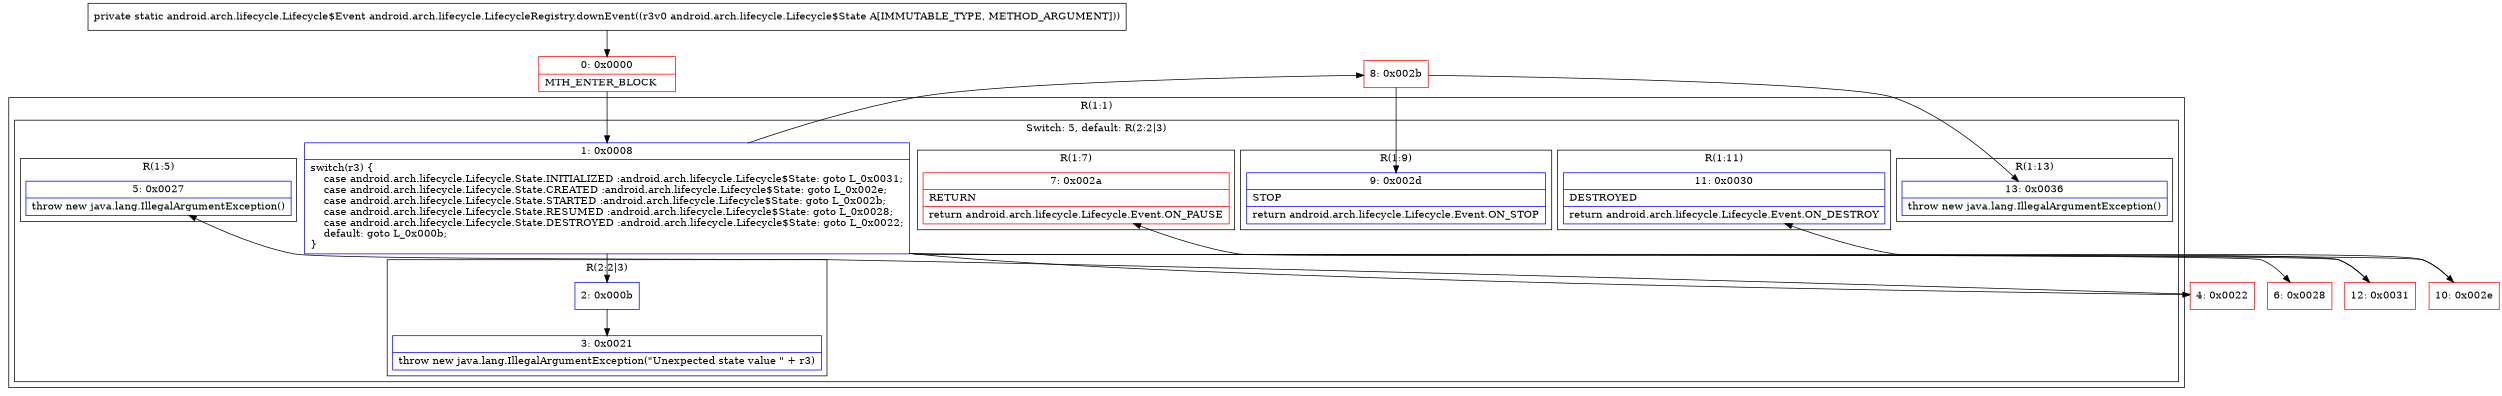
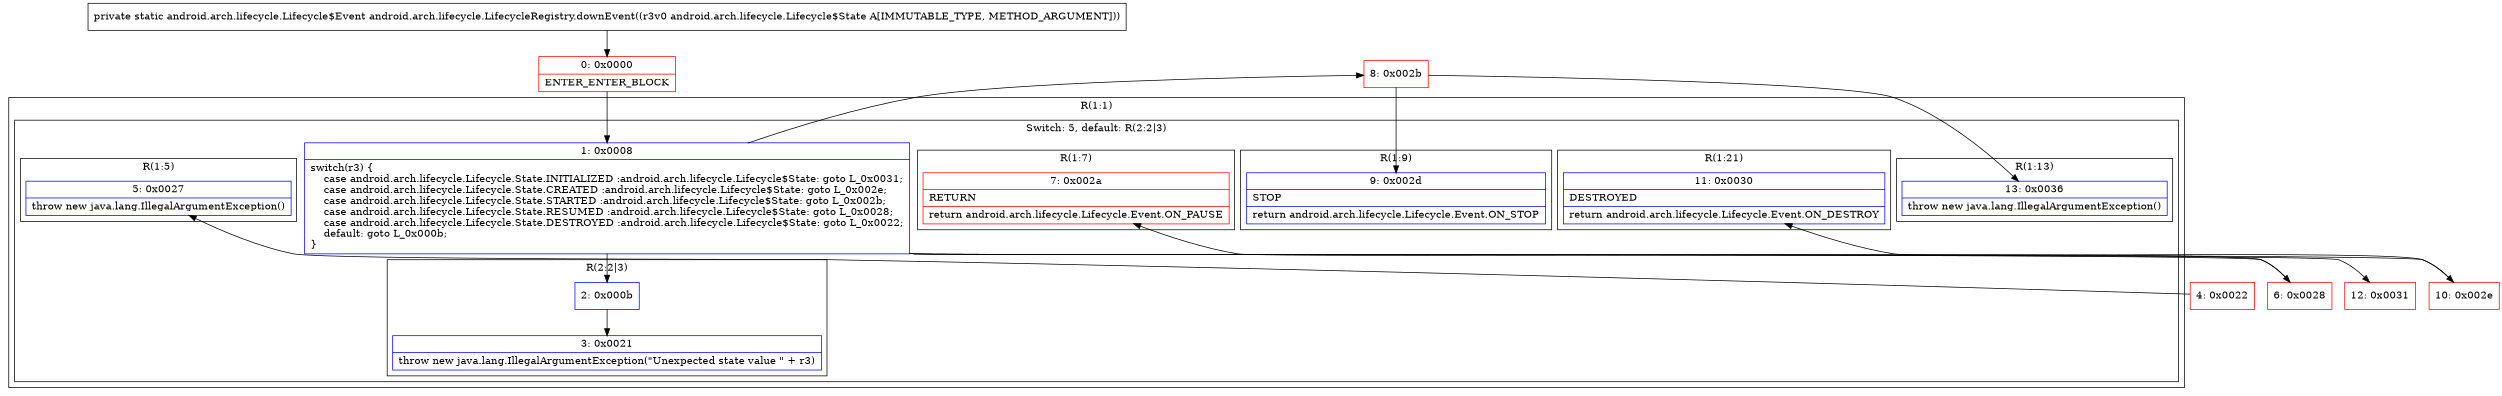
node "0: 0x0000": text "MTH_ENTER_BLOCK" -> "ENTER_ENTER_BLOCK"
cluster "R(1:11)": label "R(1:11)" -> "R(1:21)"
edge "12: 0x0031" -> "7: 0x002a": now "6: 0x0028" -> "7: 0x002a"
edge "1: 0x0008" -> "4: 0x0022": removed
